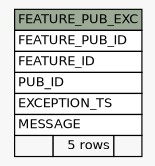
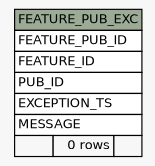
node "FEATURE_PUB_EXC": text "5 rows" -> "0 rows"
